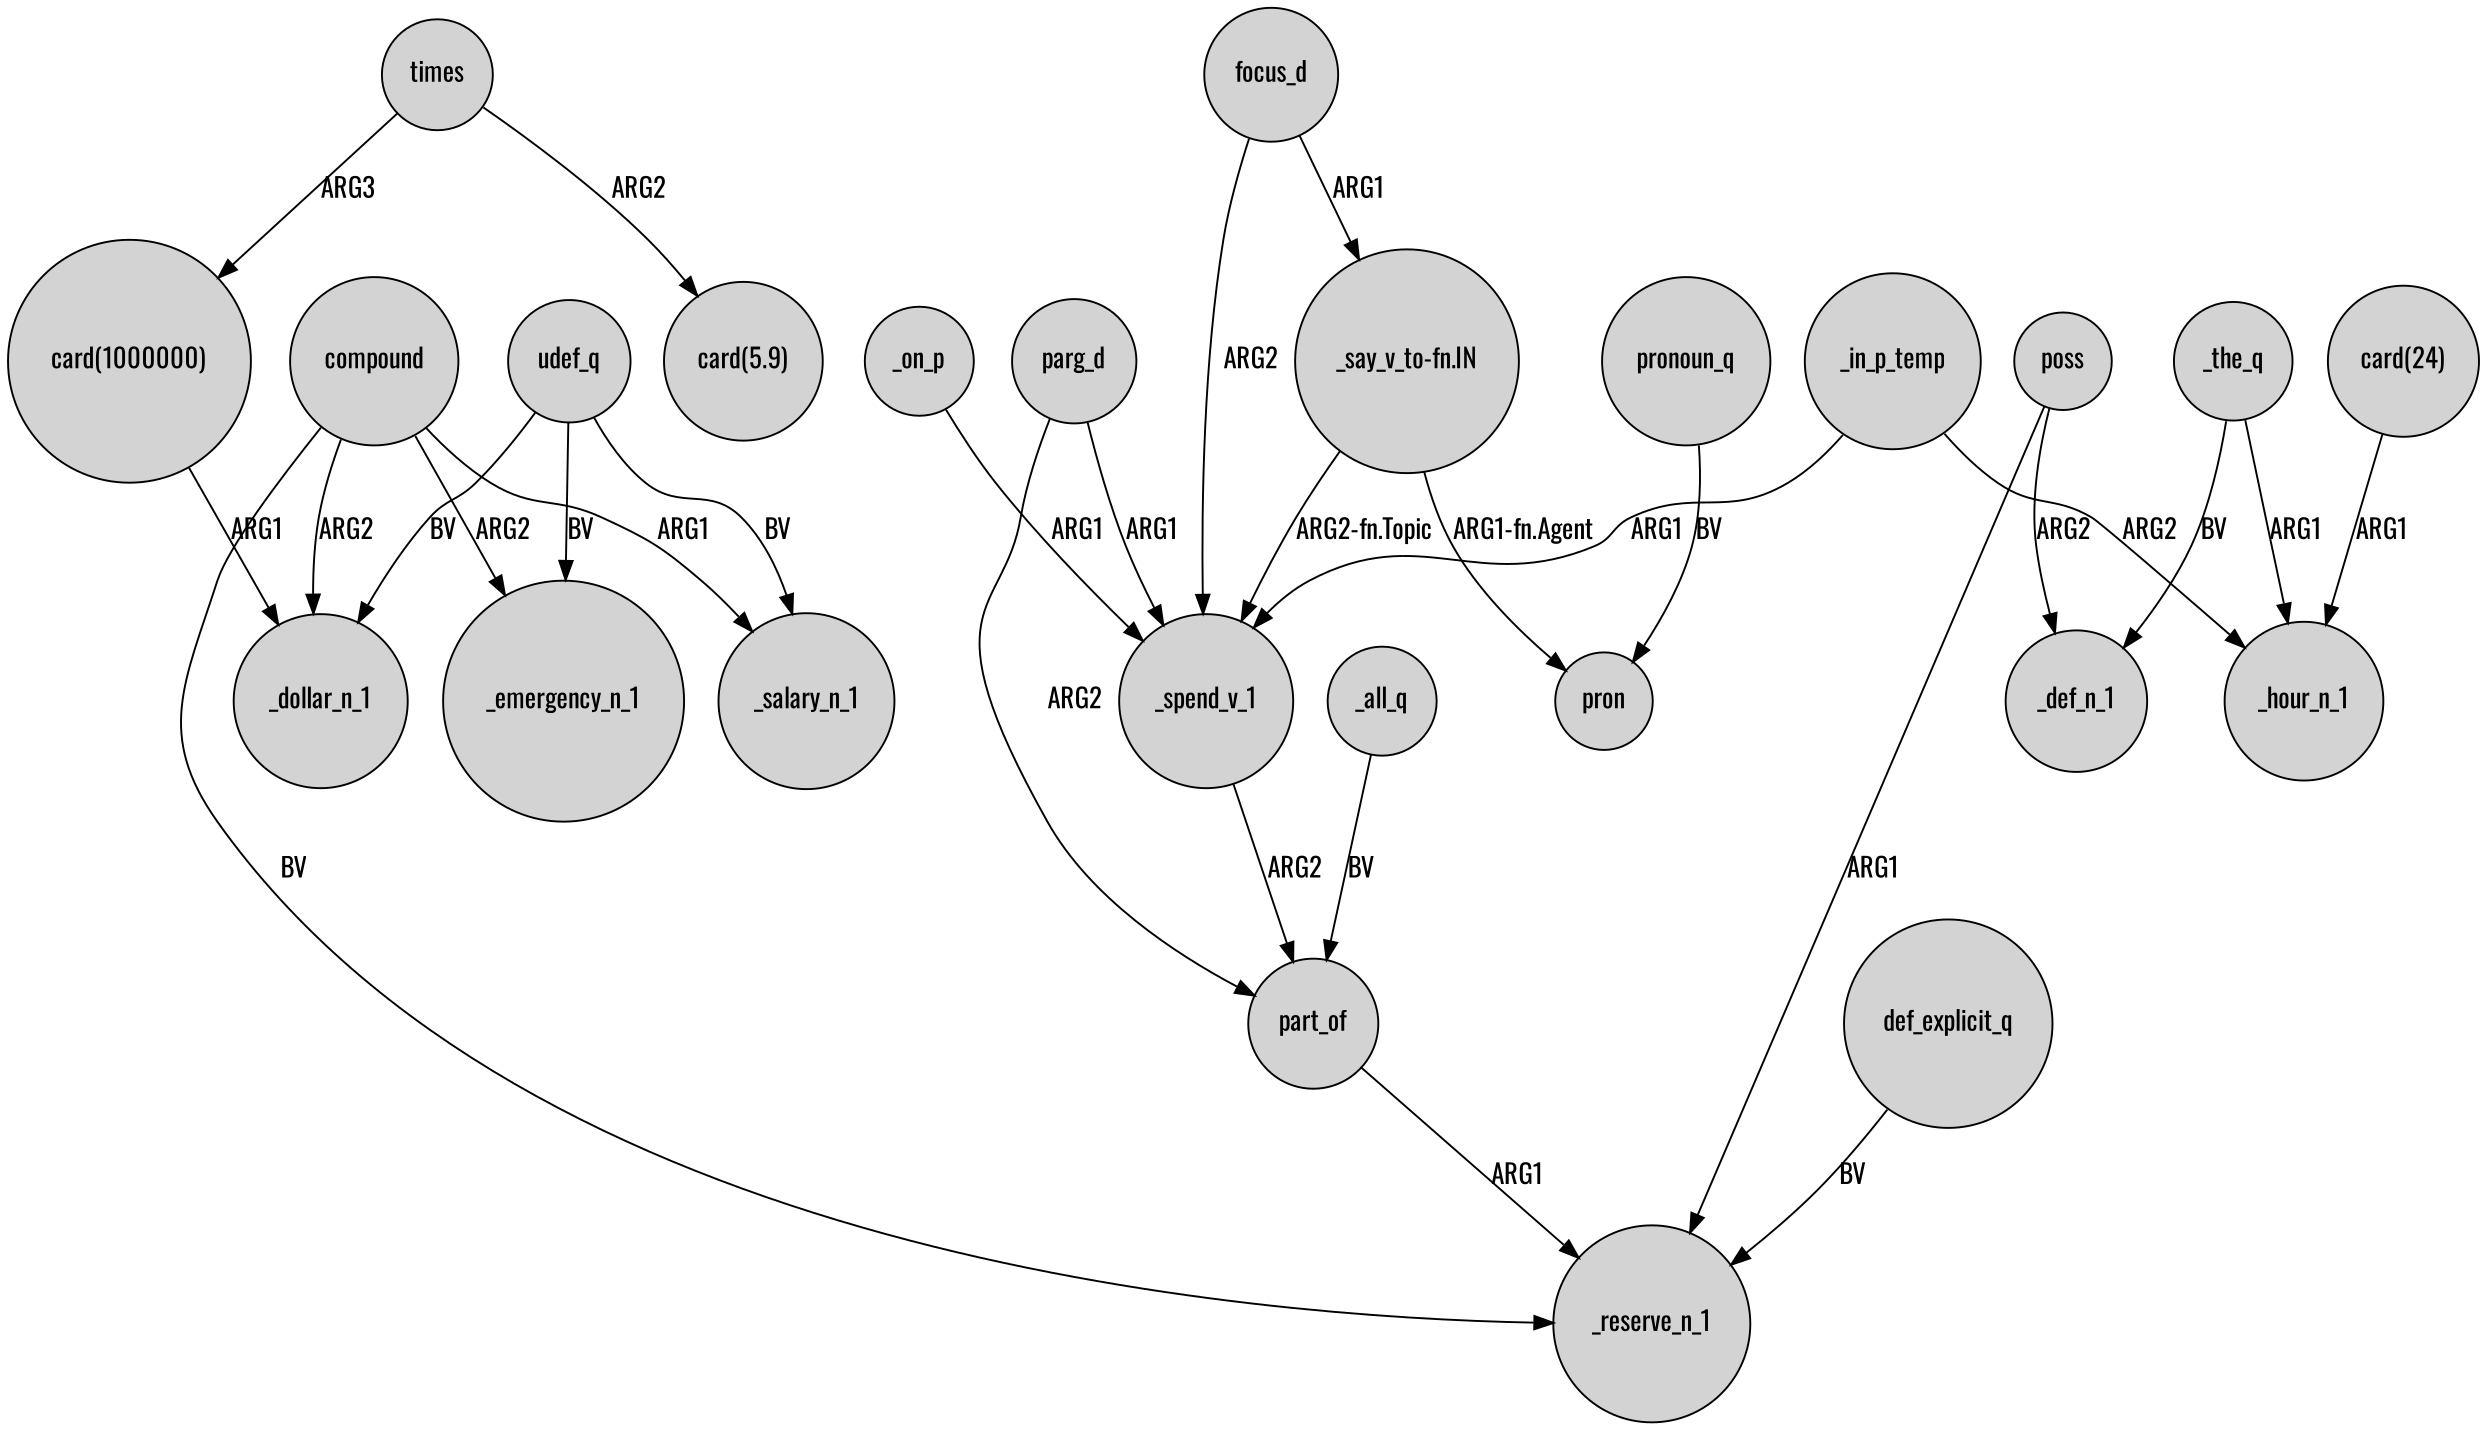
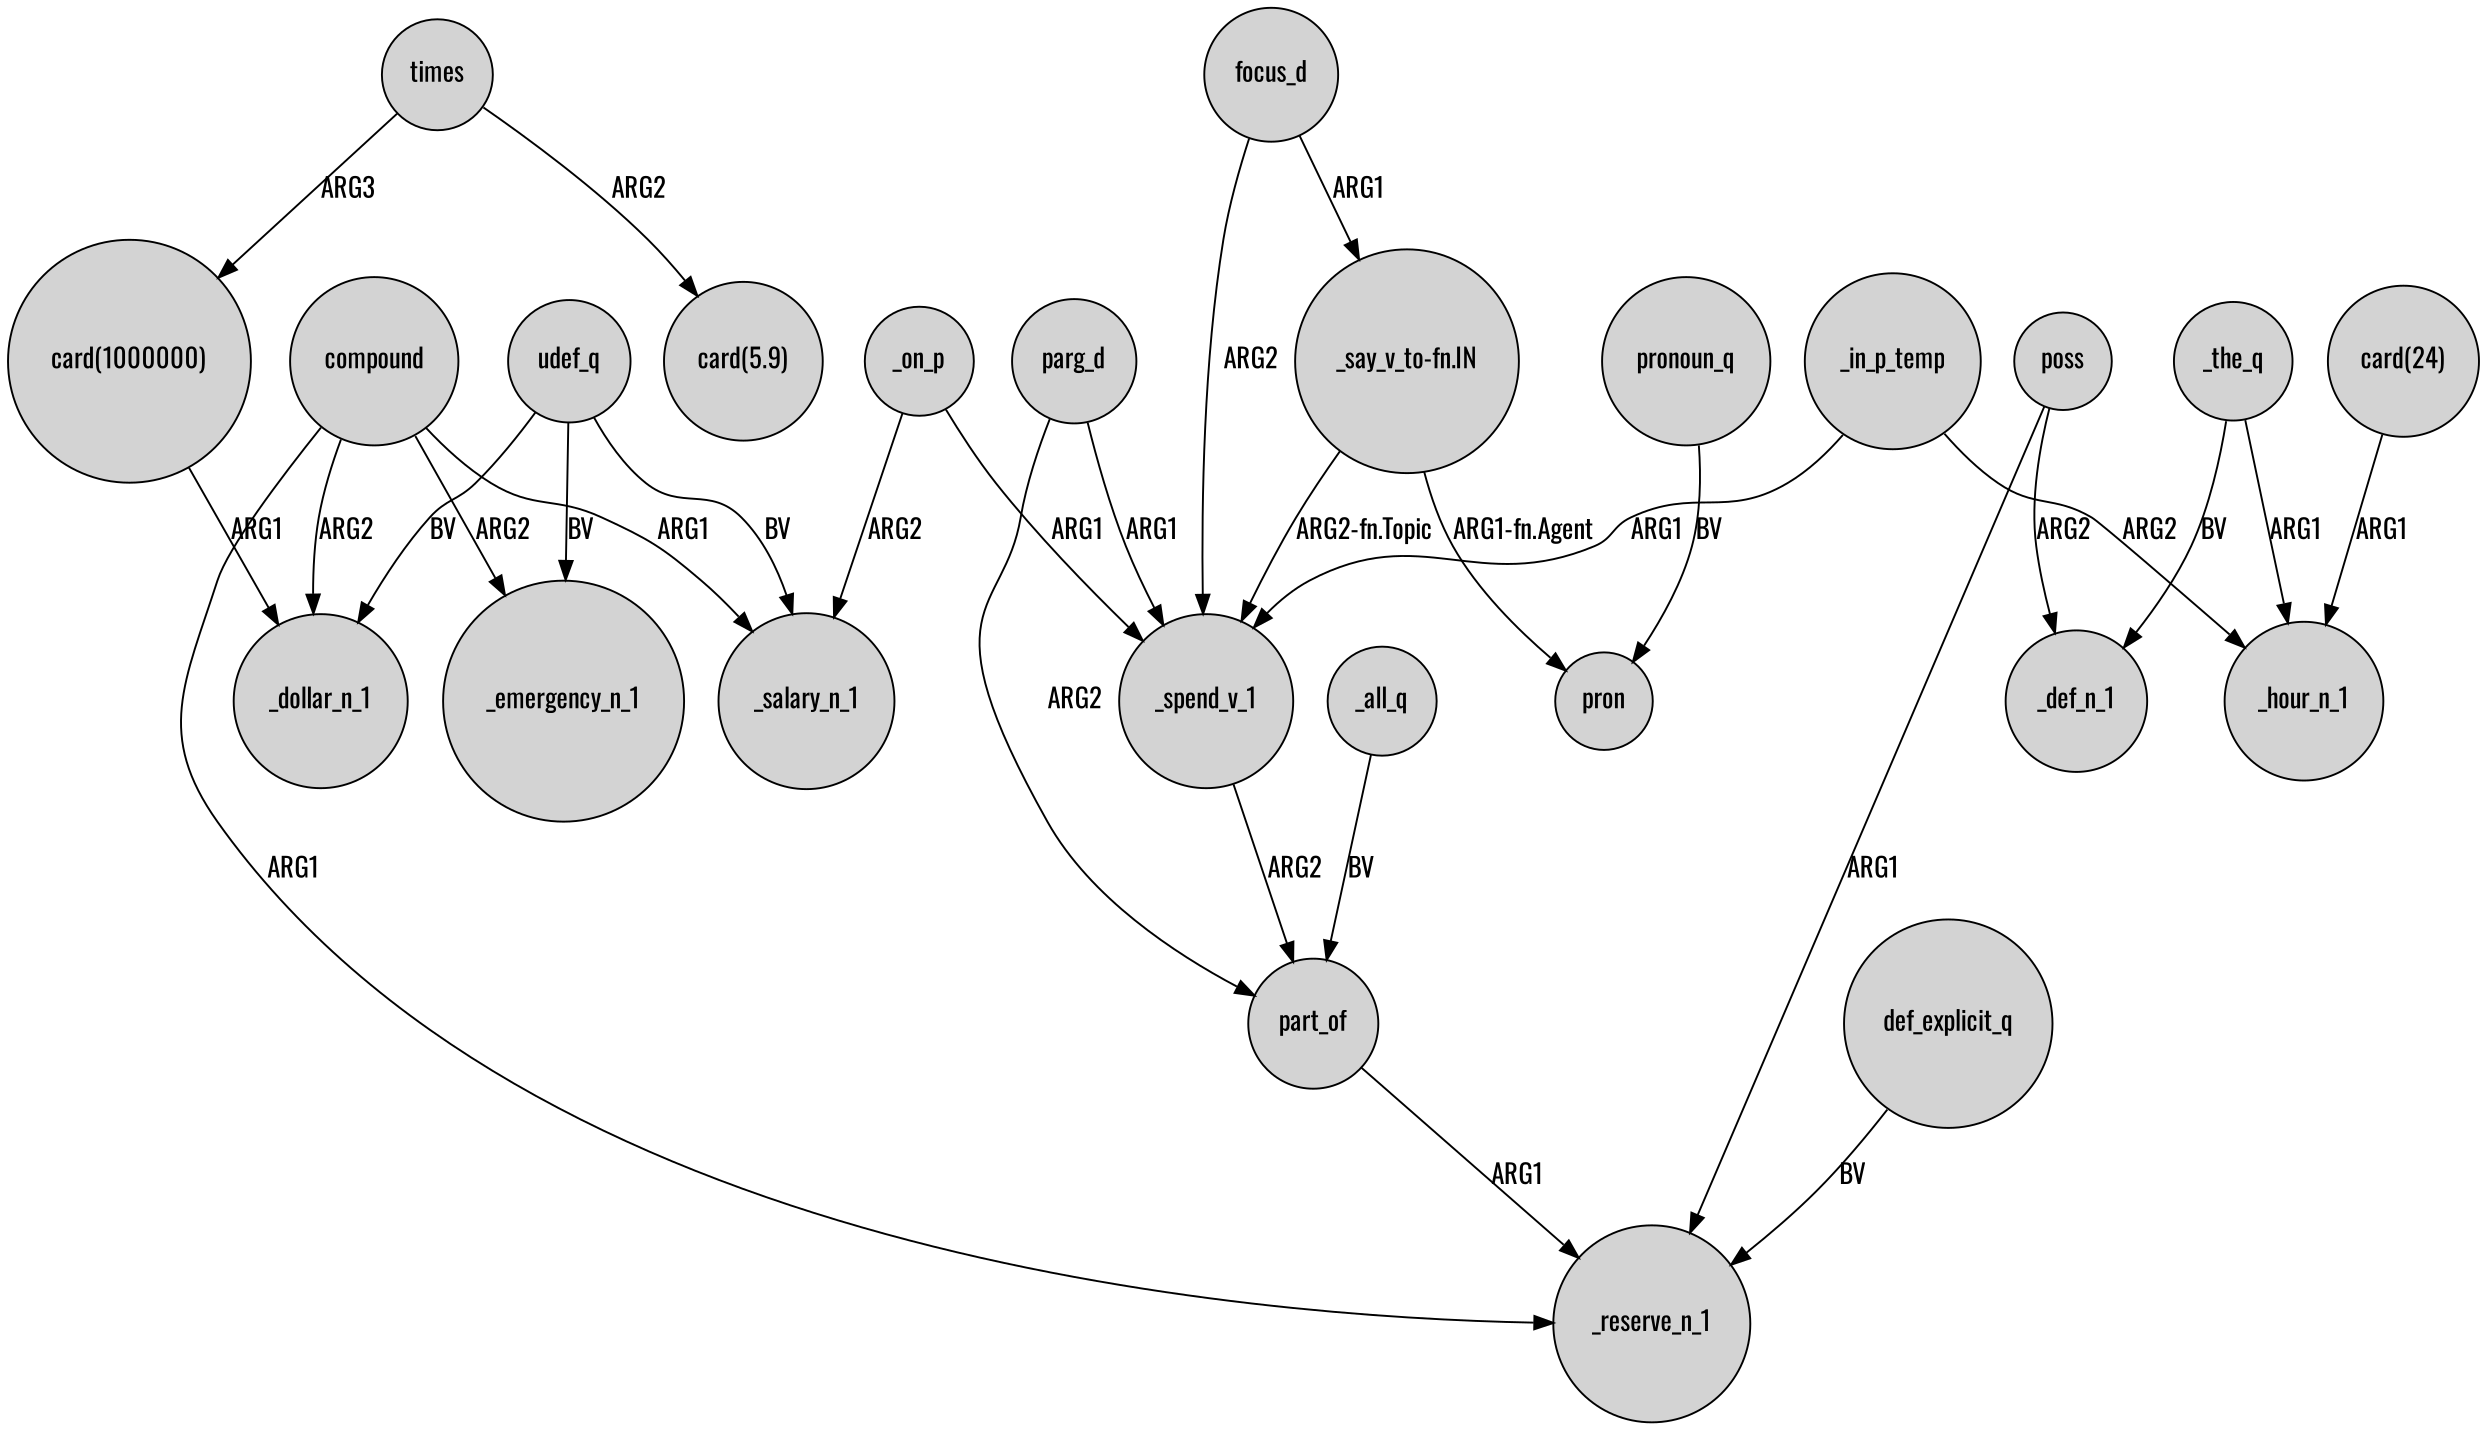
edge "_on_p" -> "_salary_n_1": added, label "ARG2"
edge "compound" -> "_reserve_n_1": label "BV" -> "ARG1"
